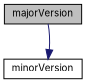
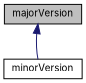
edge "majorVersion" -> "minorVersion": reversed
